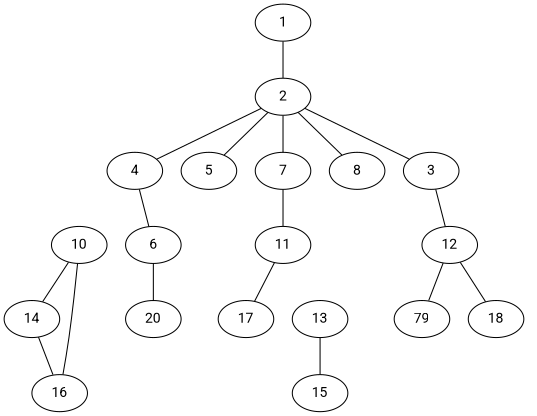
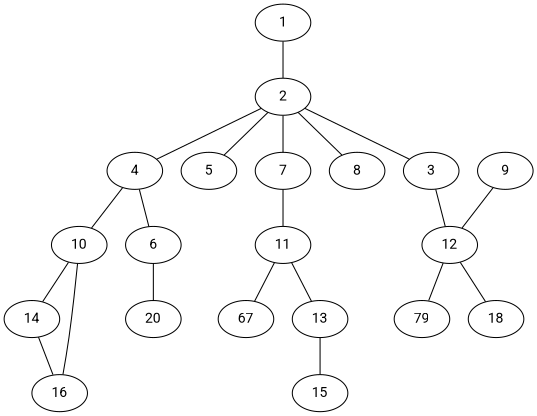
node "9": added
edge "4" -- "10": added
edge "11" -- "13": added
node "17": label "17" -> "67"
